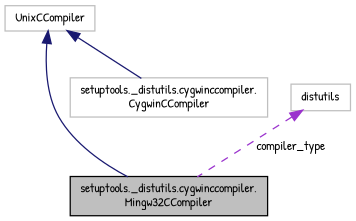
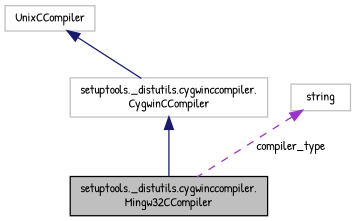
node "distutils": label "distutils" -> "string"
edge "setuptools._distutils.cygwinccompiler. Mingw32CCompiler" -> "UnixCCompiler": now "setuptools._distutils.cygwinccompiler. Mingw32CCompiler" -> "setuptools._distutils.cygwinccompiler. CygwinCCompiler"
